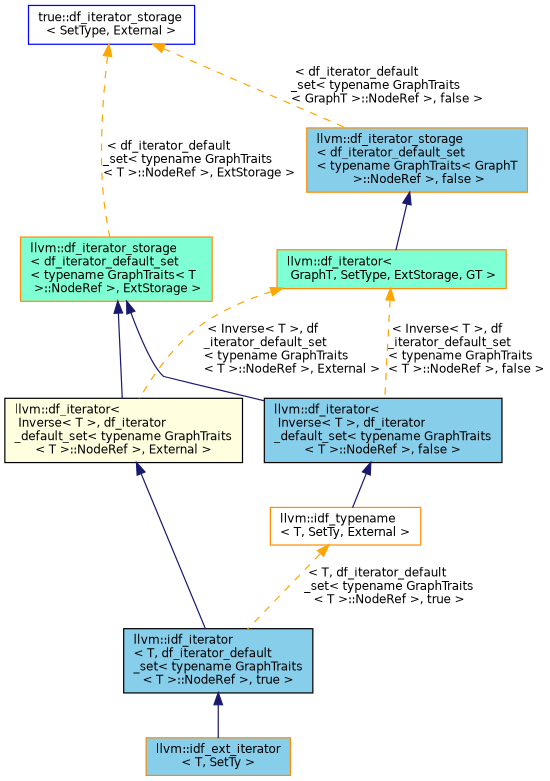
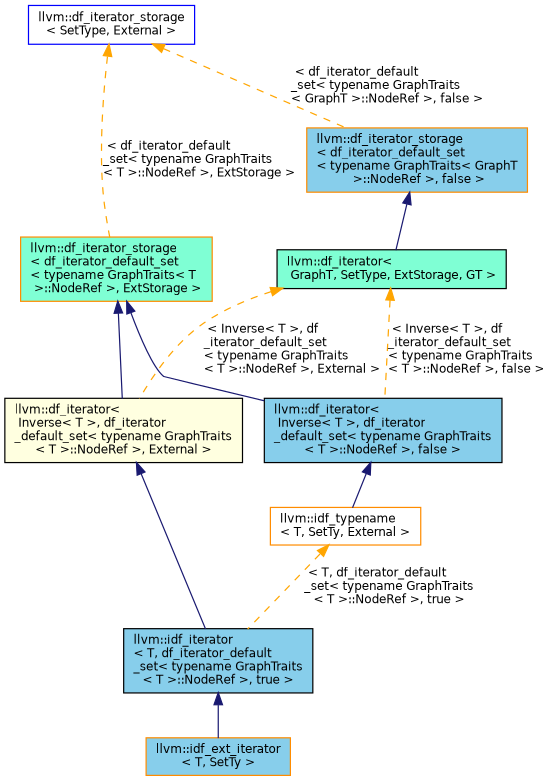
node "true::df_iterator_storage < SetType, External >": label "true::df_iterator_storage < SetType, External >" -> "llvm::df_iterator_storage < SetType, External >"
node "llvm::df_iterator< GraphT, SetType, ExtStorage, GT >": color darkorange -> black
